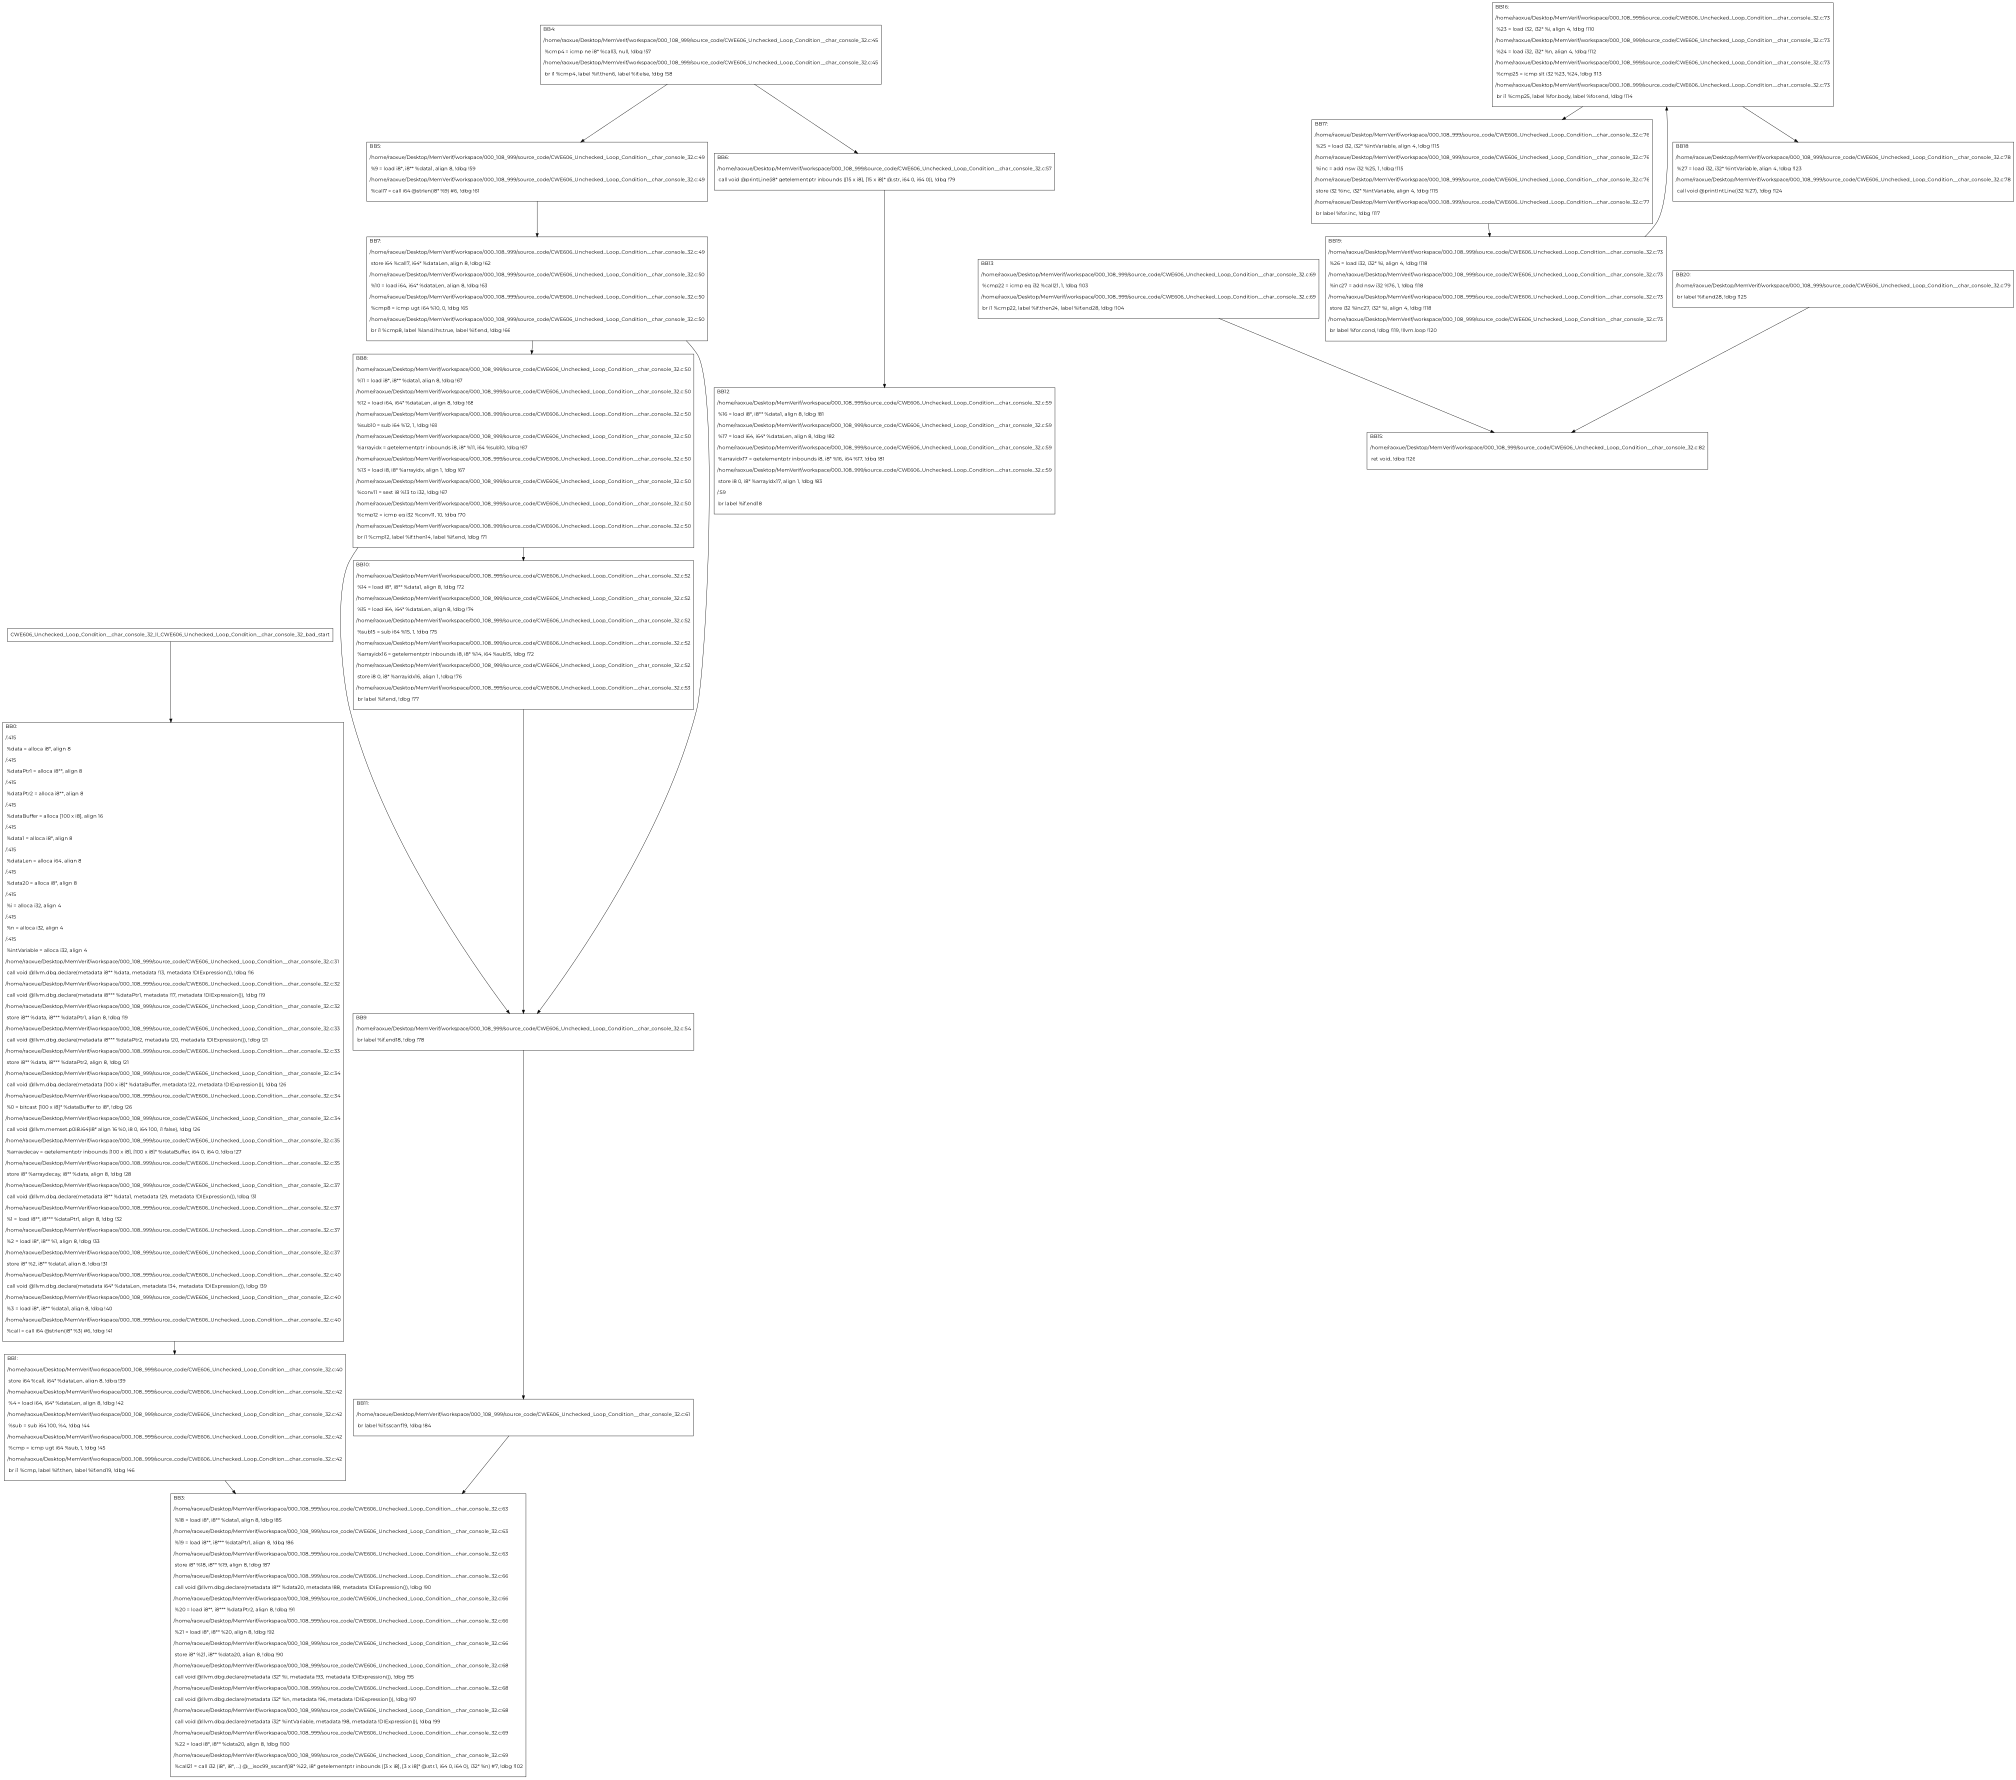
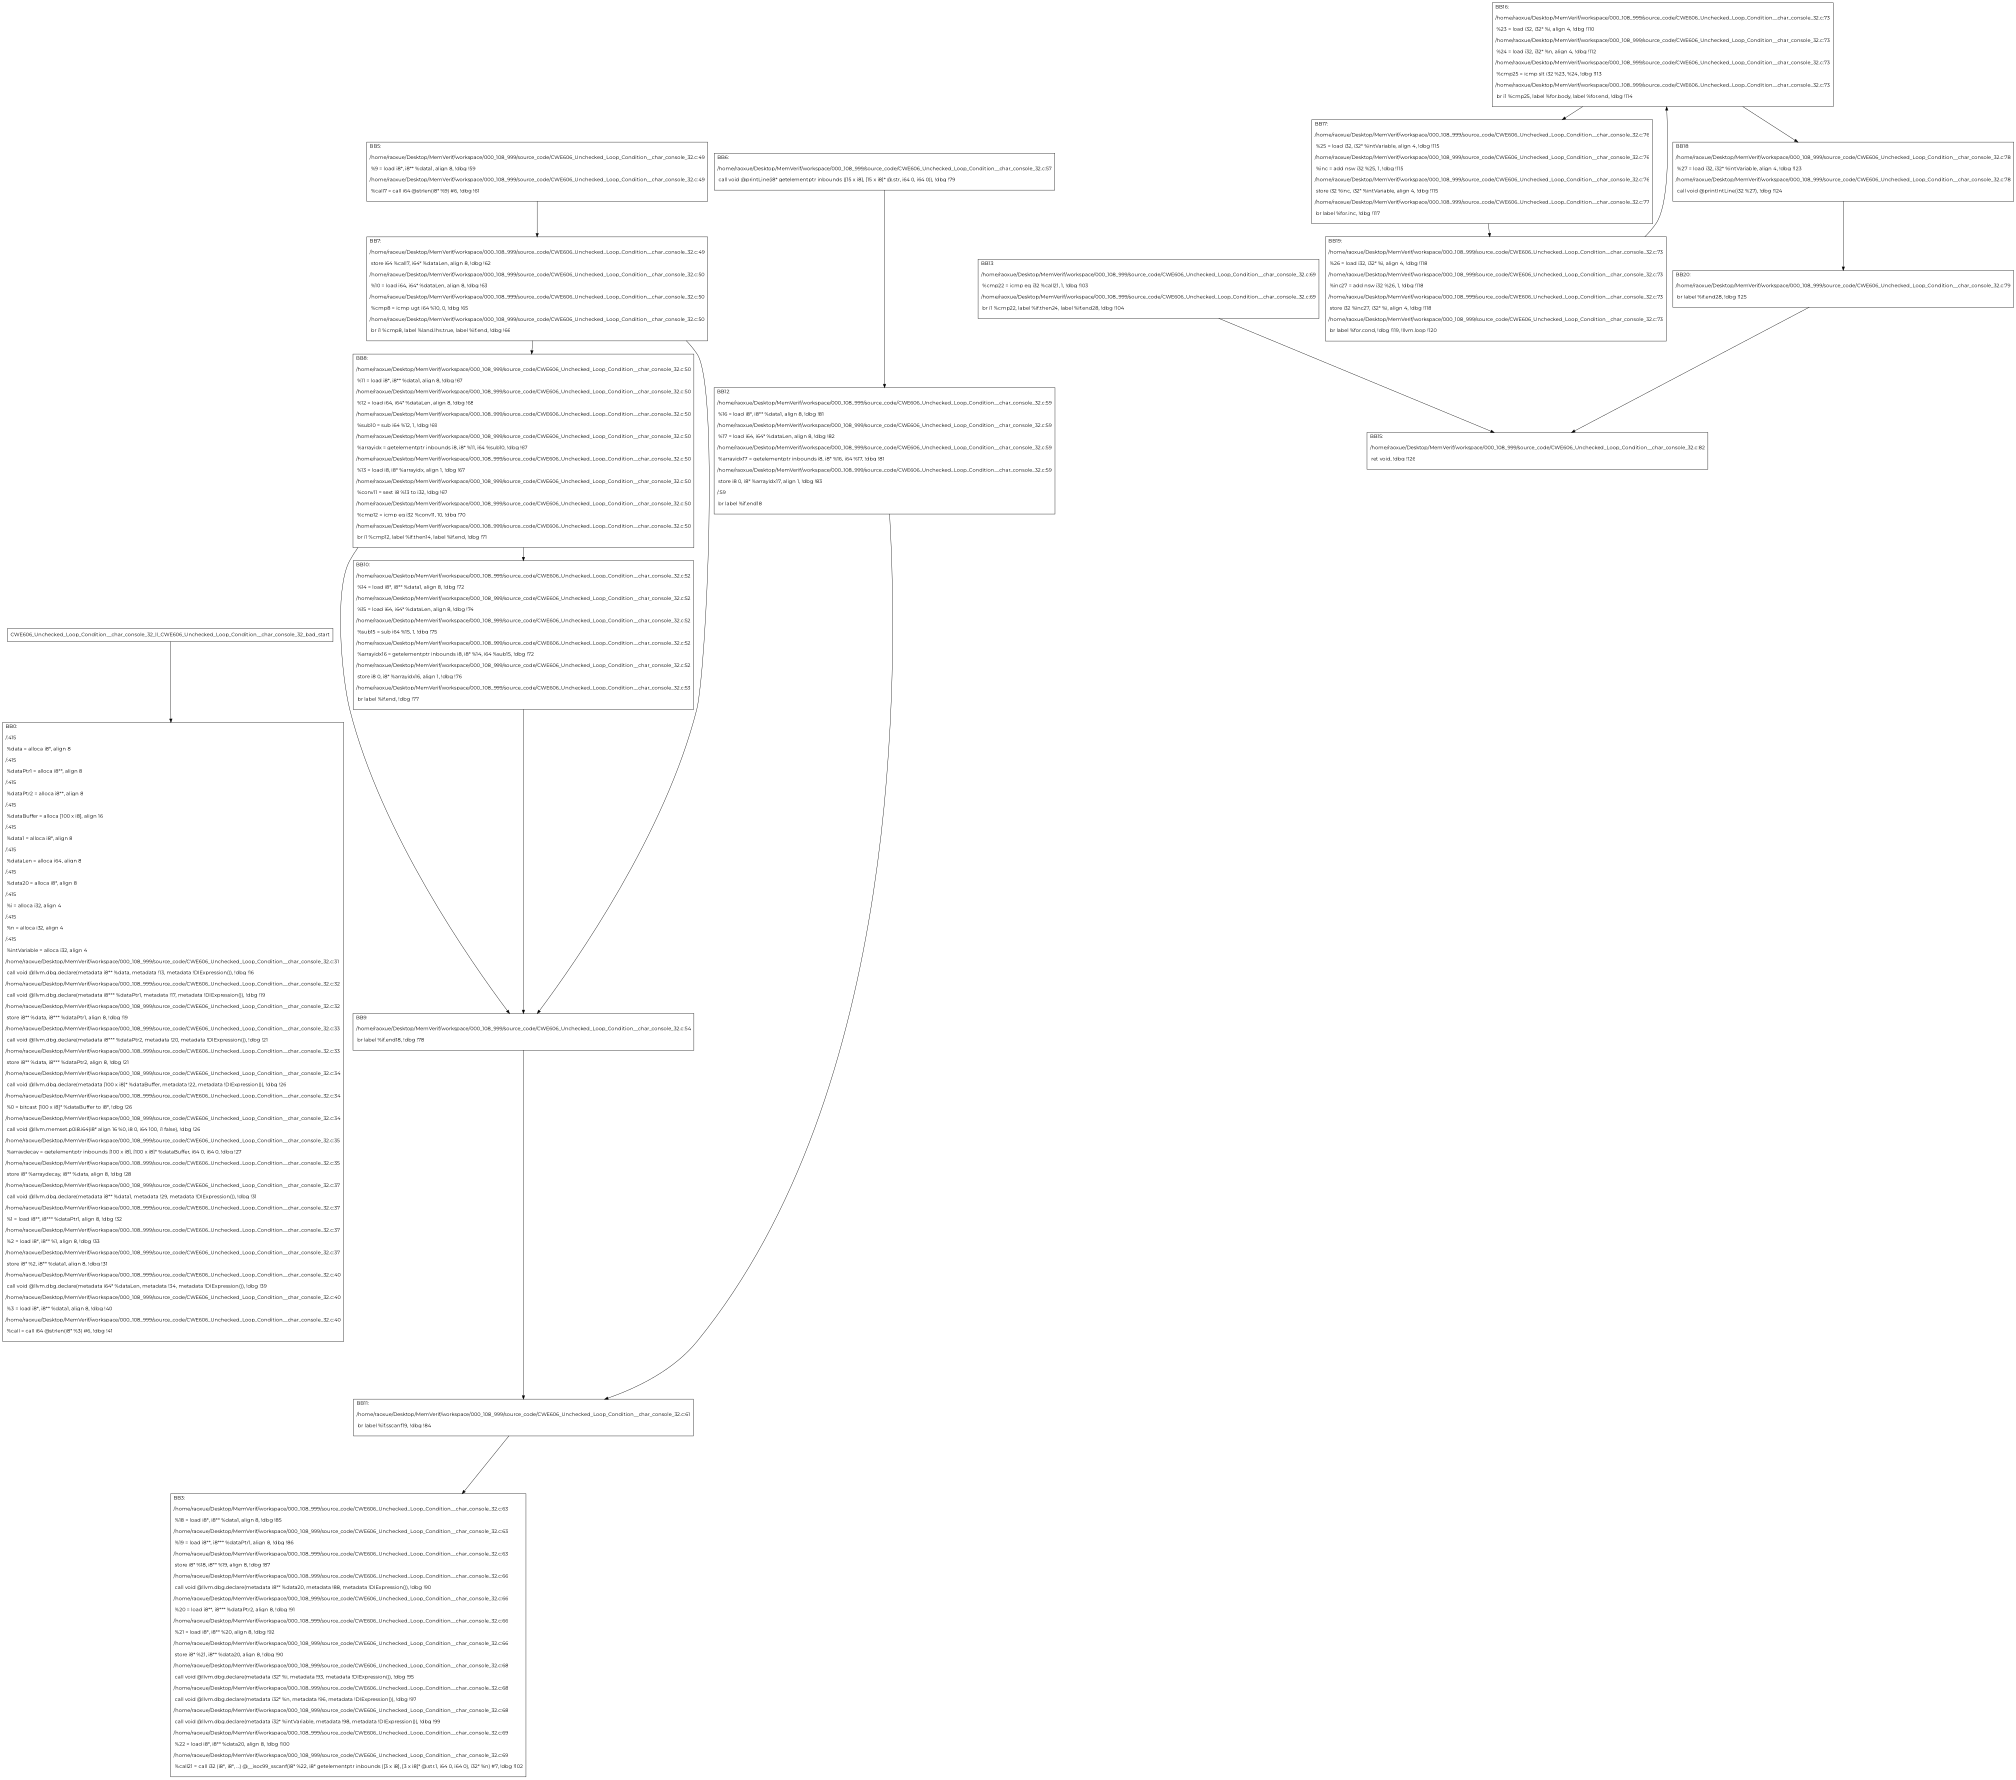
node "BB4:": removed
edge "BB18:" -> "BB20:": added
node "BB19:": text "%inc27 = add nsw i32 %76, 1, !dbg !118" -> "%inc27 = add nsw i32 %26, 1, !dbg !118"
edge "BB12:" -> "BB11:": added
node "BB1:": removed
